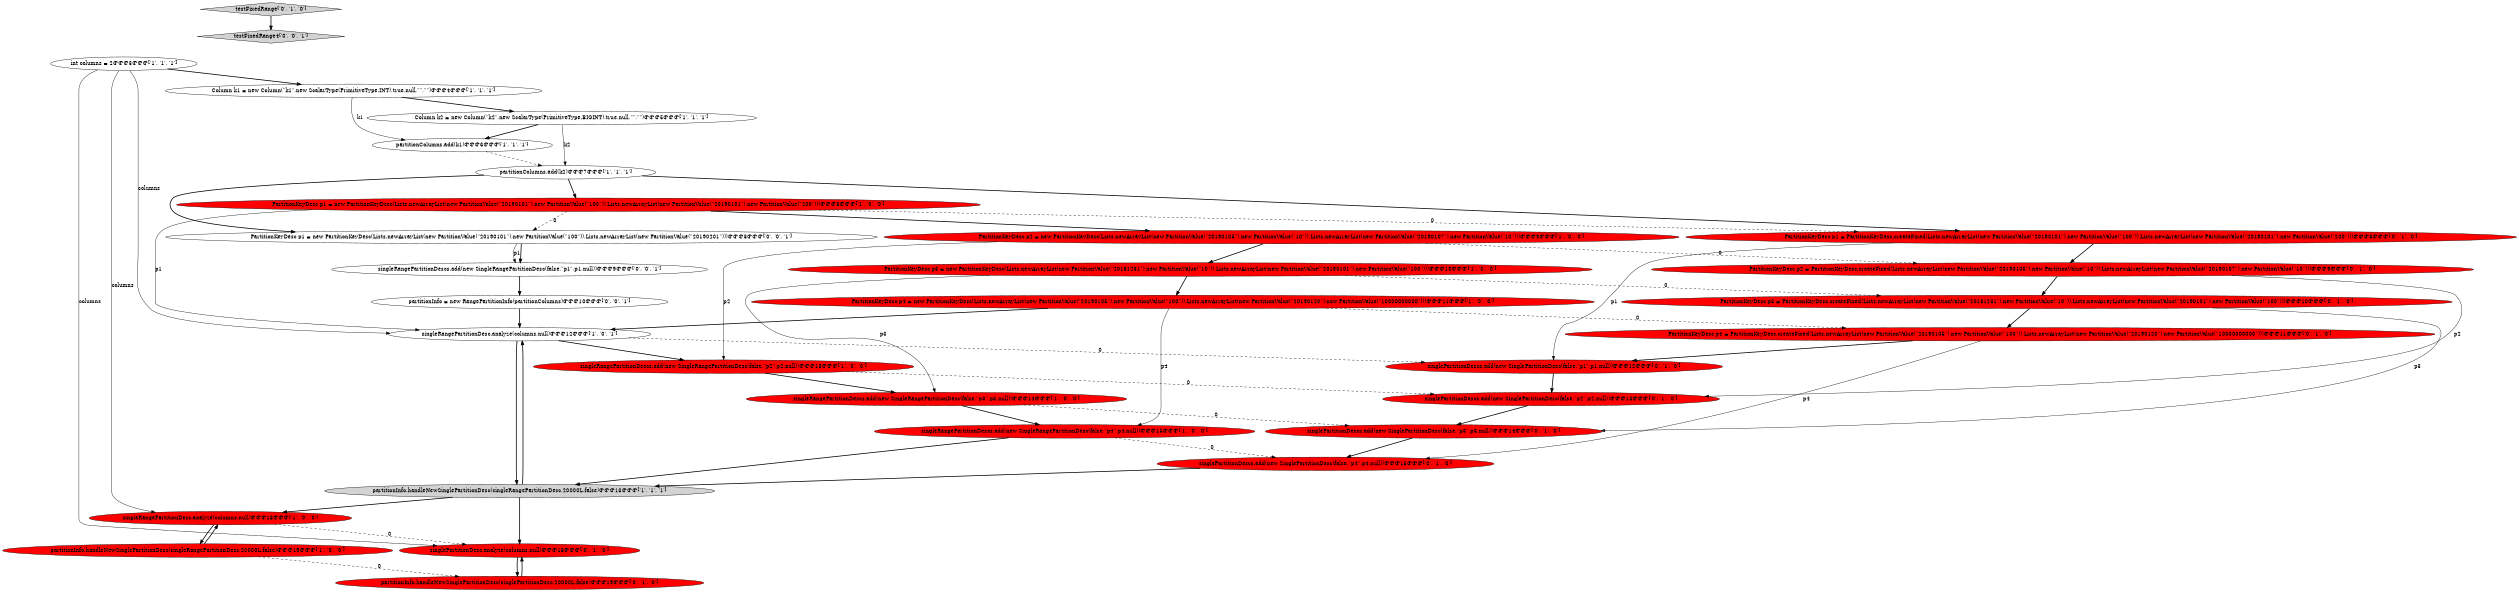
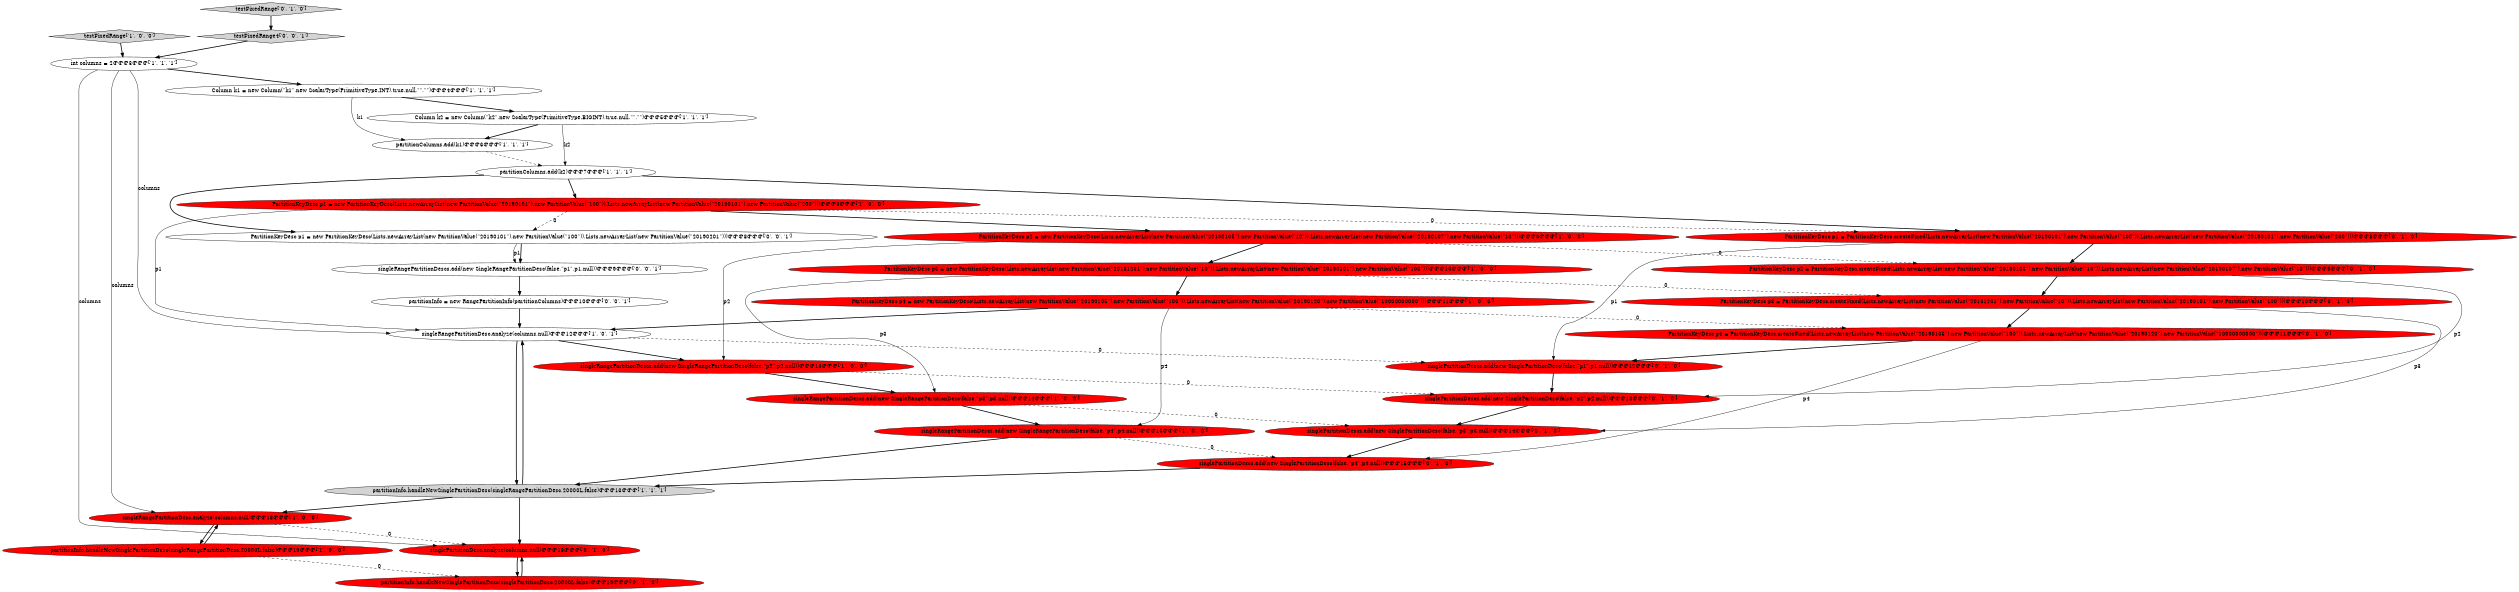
node "testFixedRange['1', '0', '0']": added
edge "testFixedRange4['0', '0', '1']" -> "int columns = 2@@@3@@@['1', '1', '1']": added
